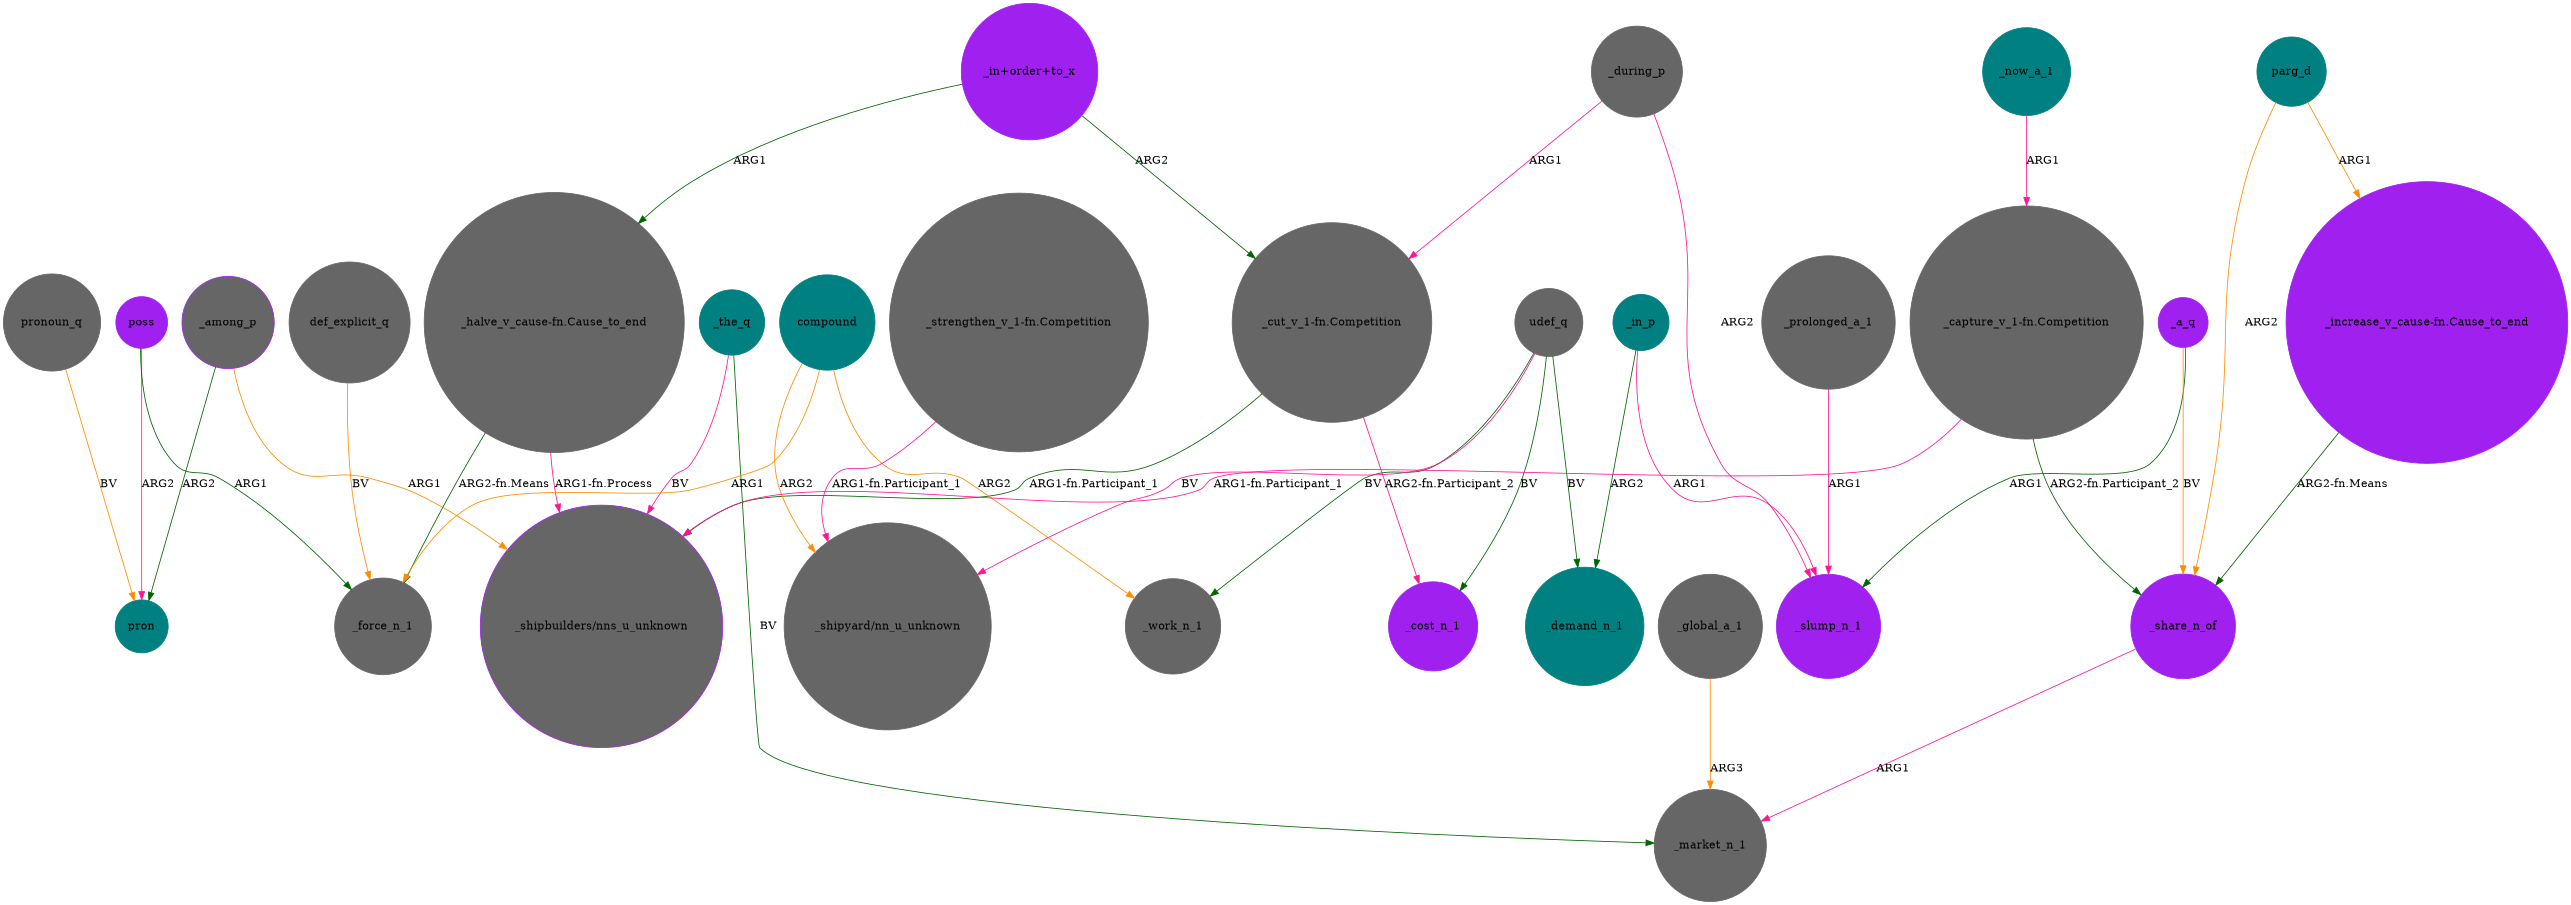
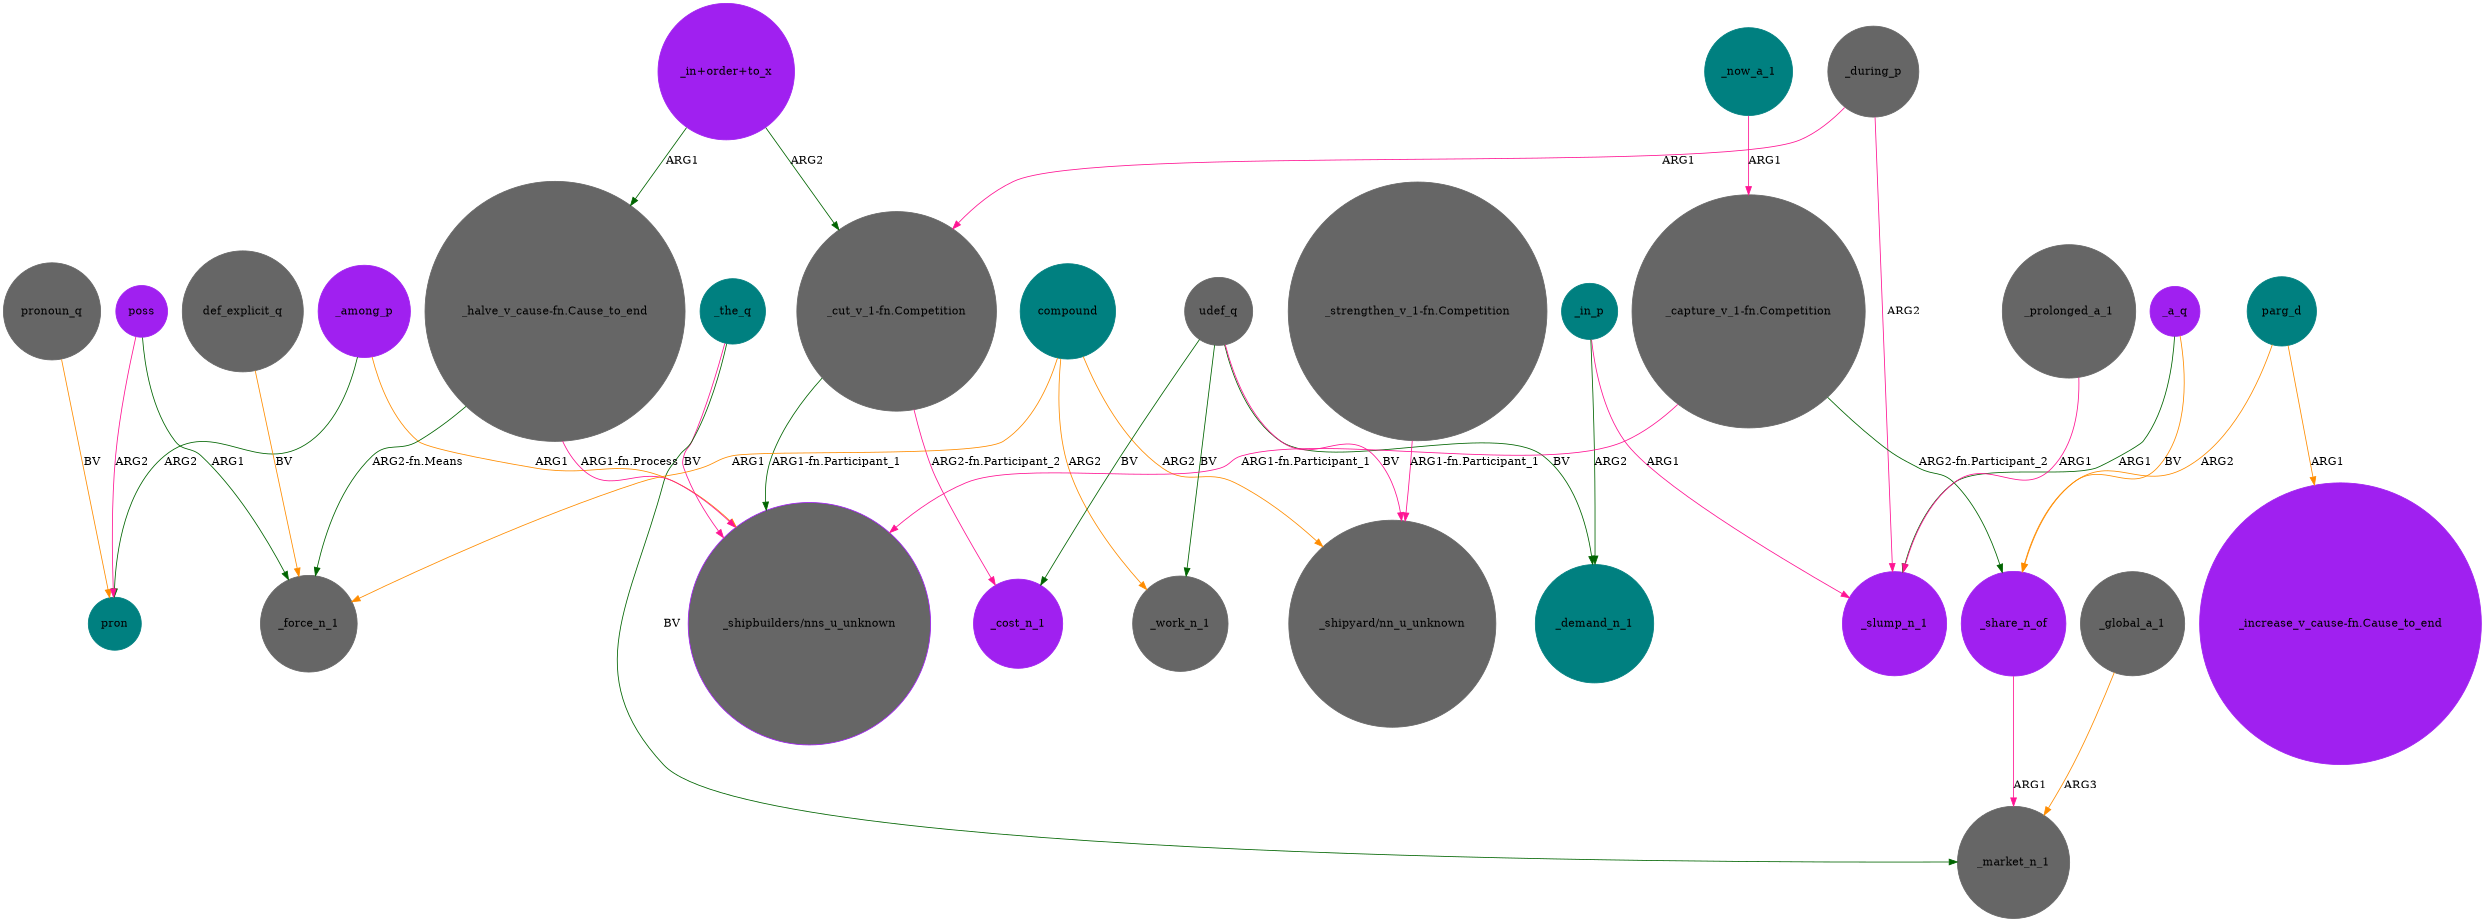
node "_among_p": fillcolor gray40 -> purple
edge "_increase_v_cause-fn.Cause_to_end" -> "_share_n_of": removed, label "ARG2-fn.Means"
